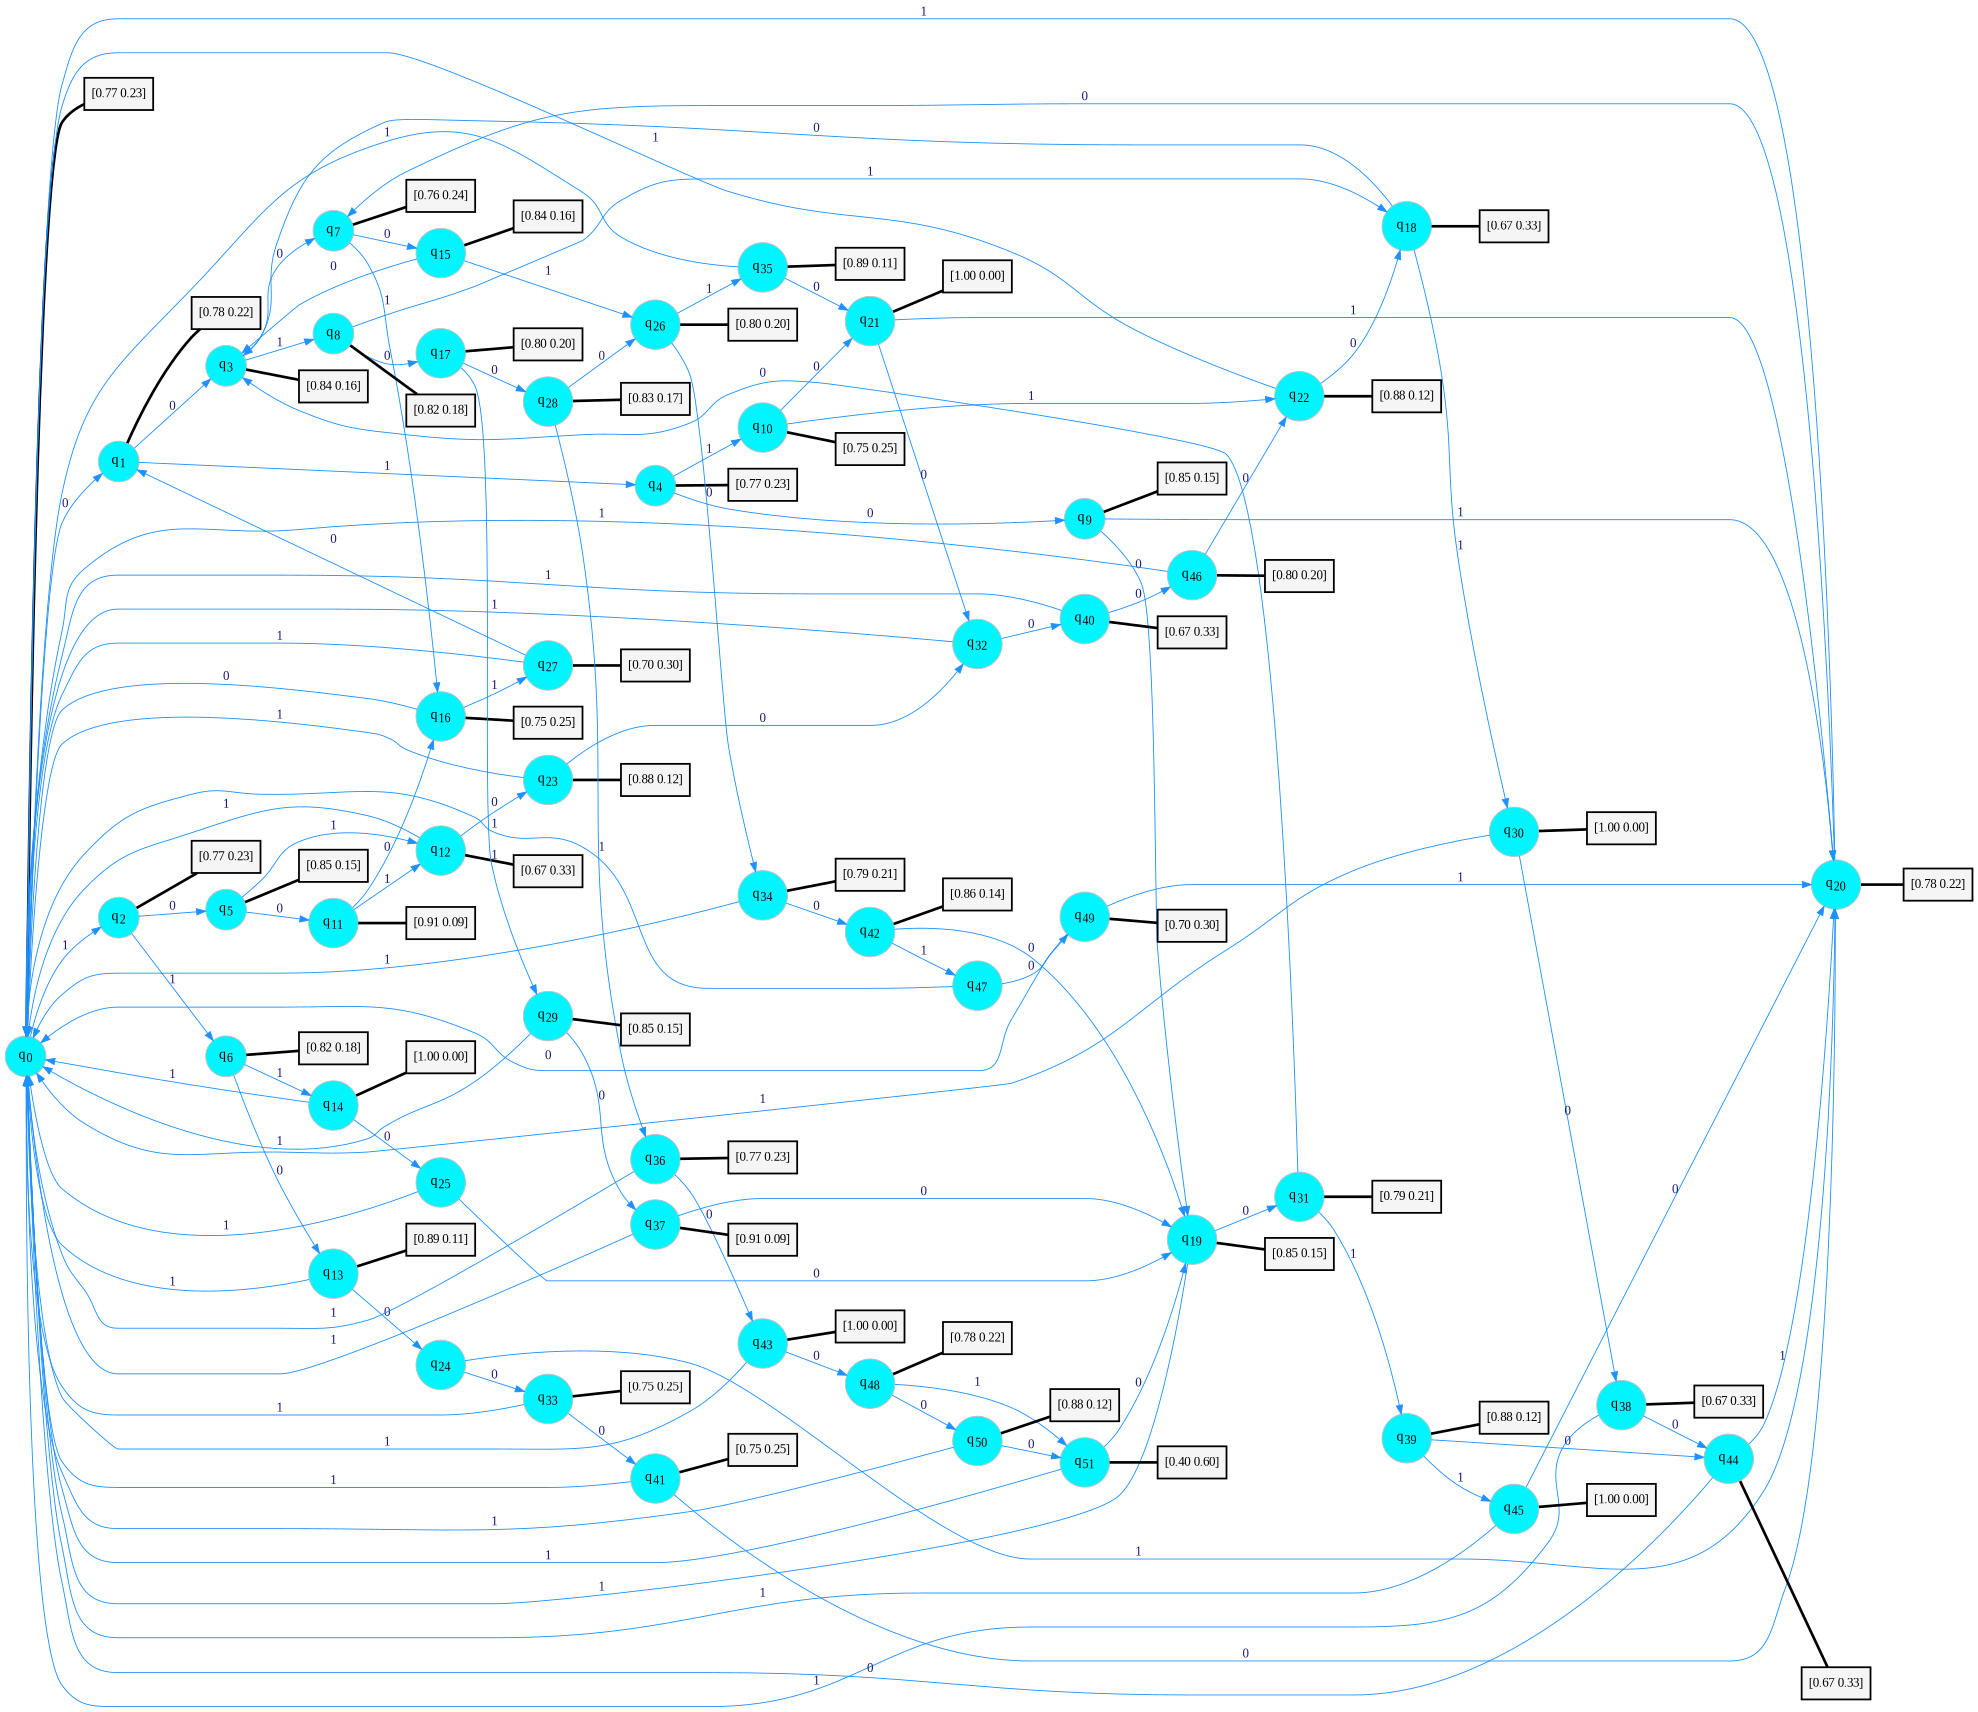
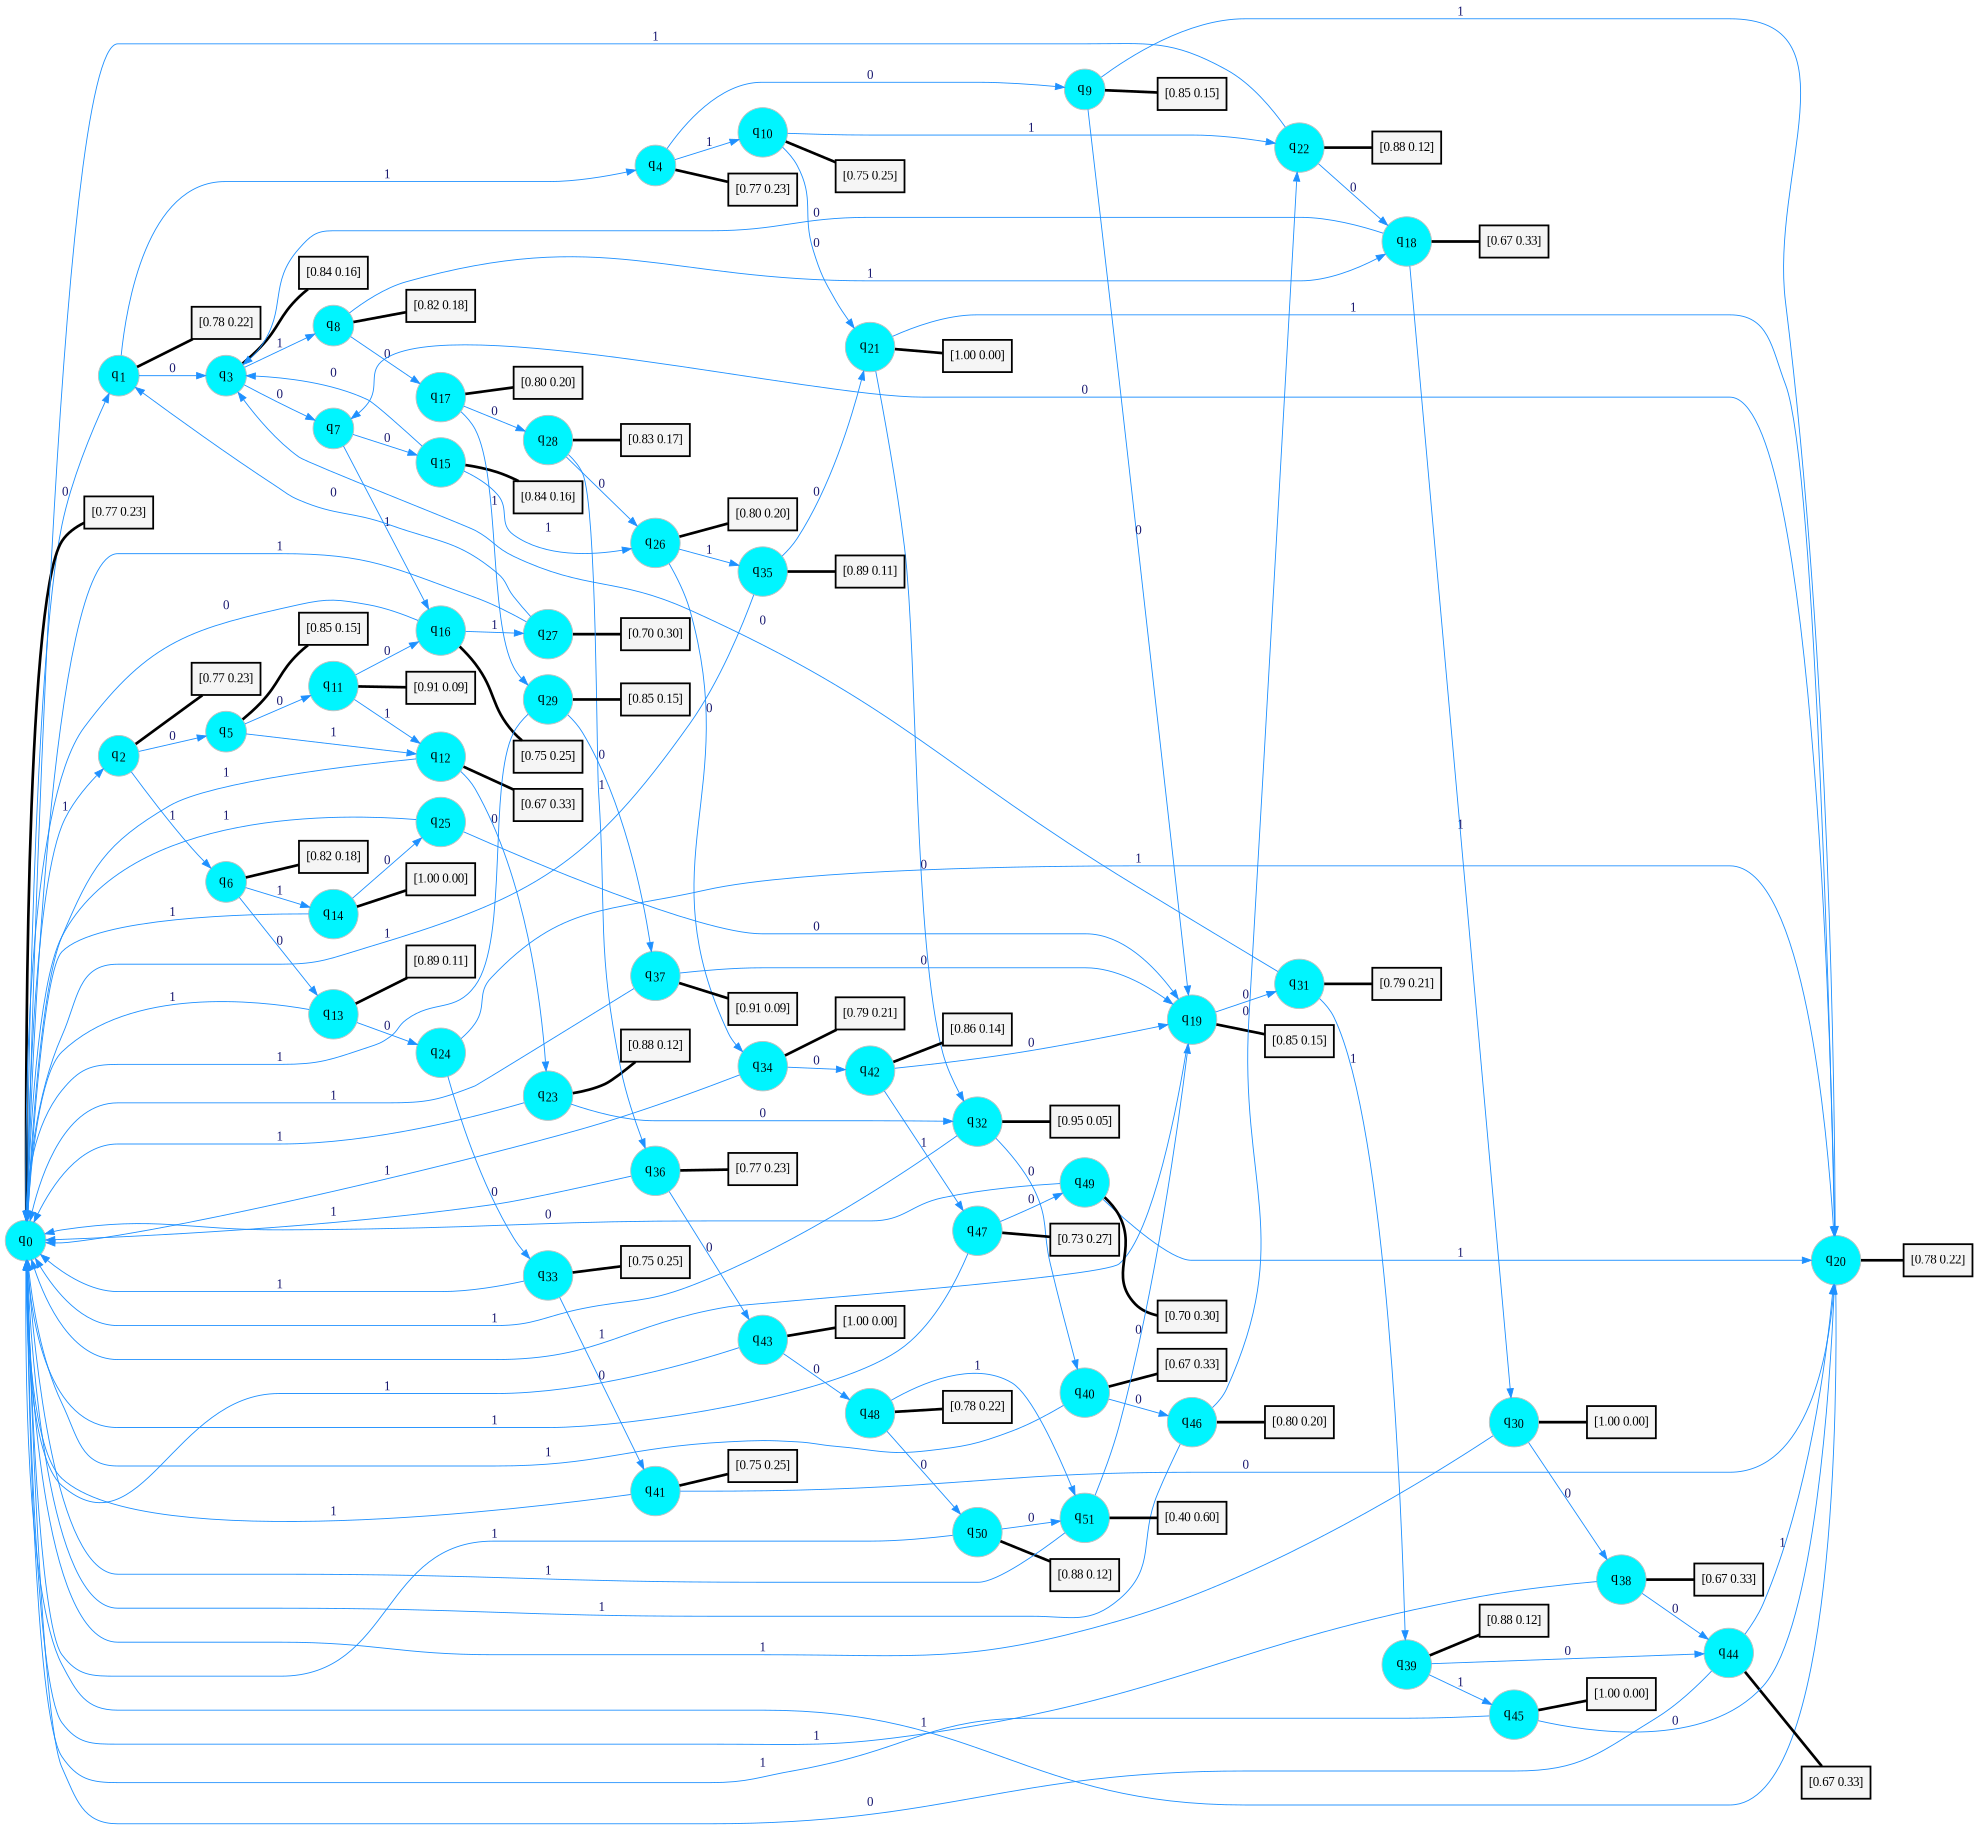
node "[0.76 0.24]": removed
node "[0.95 0.05]": added
node "[0.73 0.27]": added
